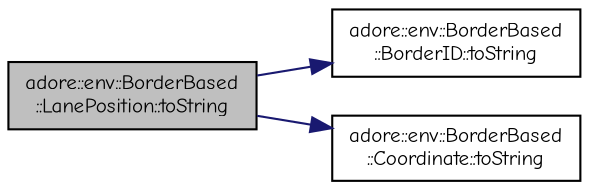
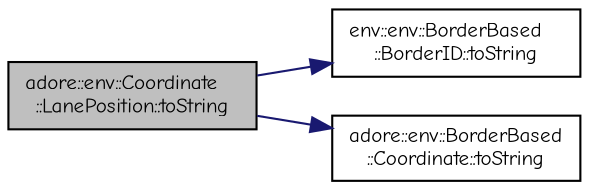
node "adore::env::BorderBased ::BorderID::toString": label "adore::env::BorderBased ::BorderID::toString" -> "env::env::BorderBased ::BorderID::toString"
node "adore::env::BorderBased ::LanePosition::toString": label "adore::env::BorderBased ::LanePosition::toString" -> "adore::env::Coordinate ::LanePosition::toString"
